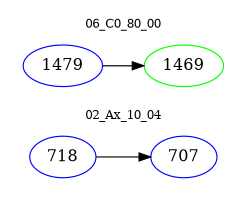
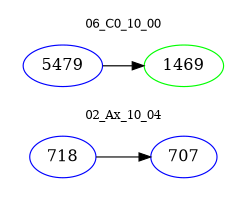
cluster "06_C0_80_00": label "06_C0_80_00" -> "06_C0_10_00"
node "1479": label "1479" -> "5479"
